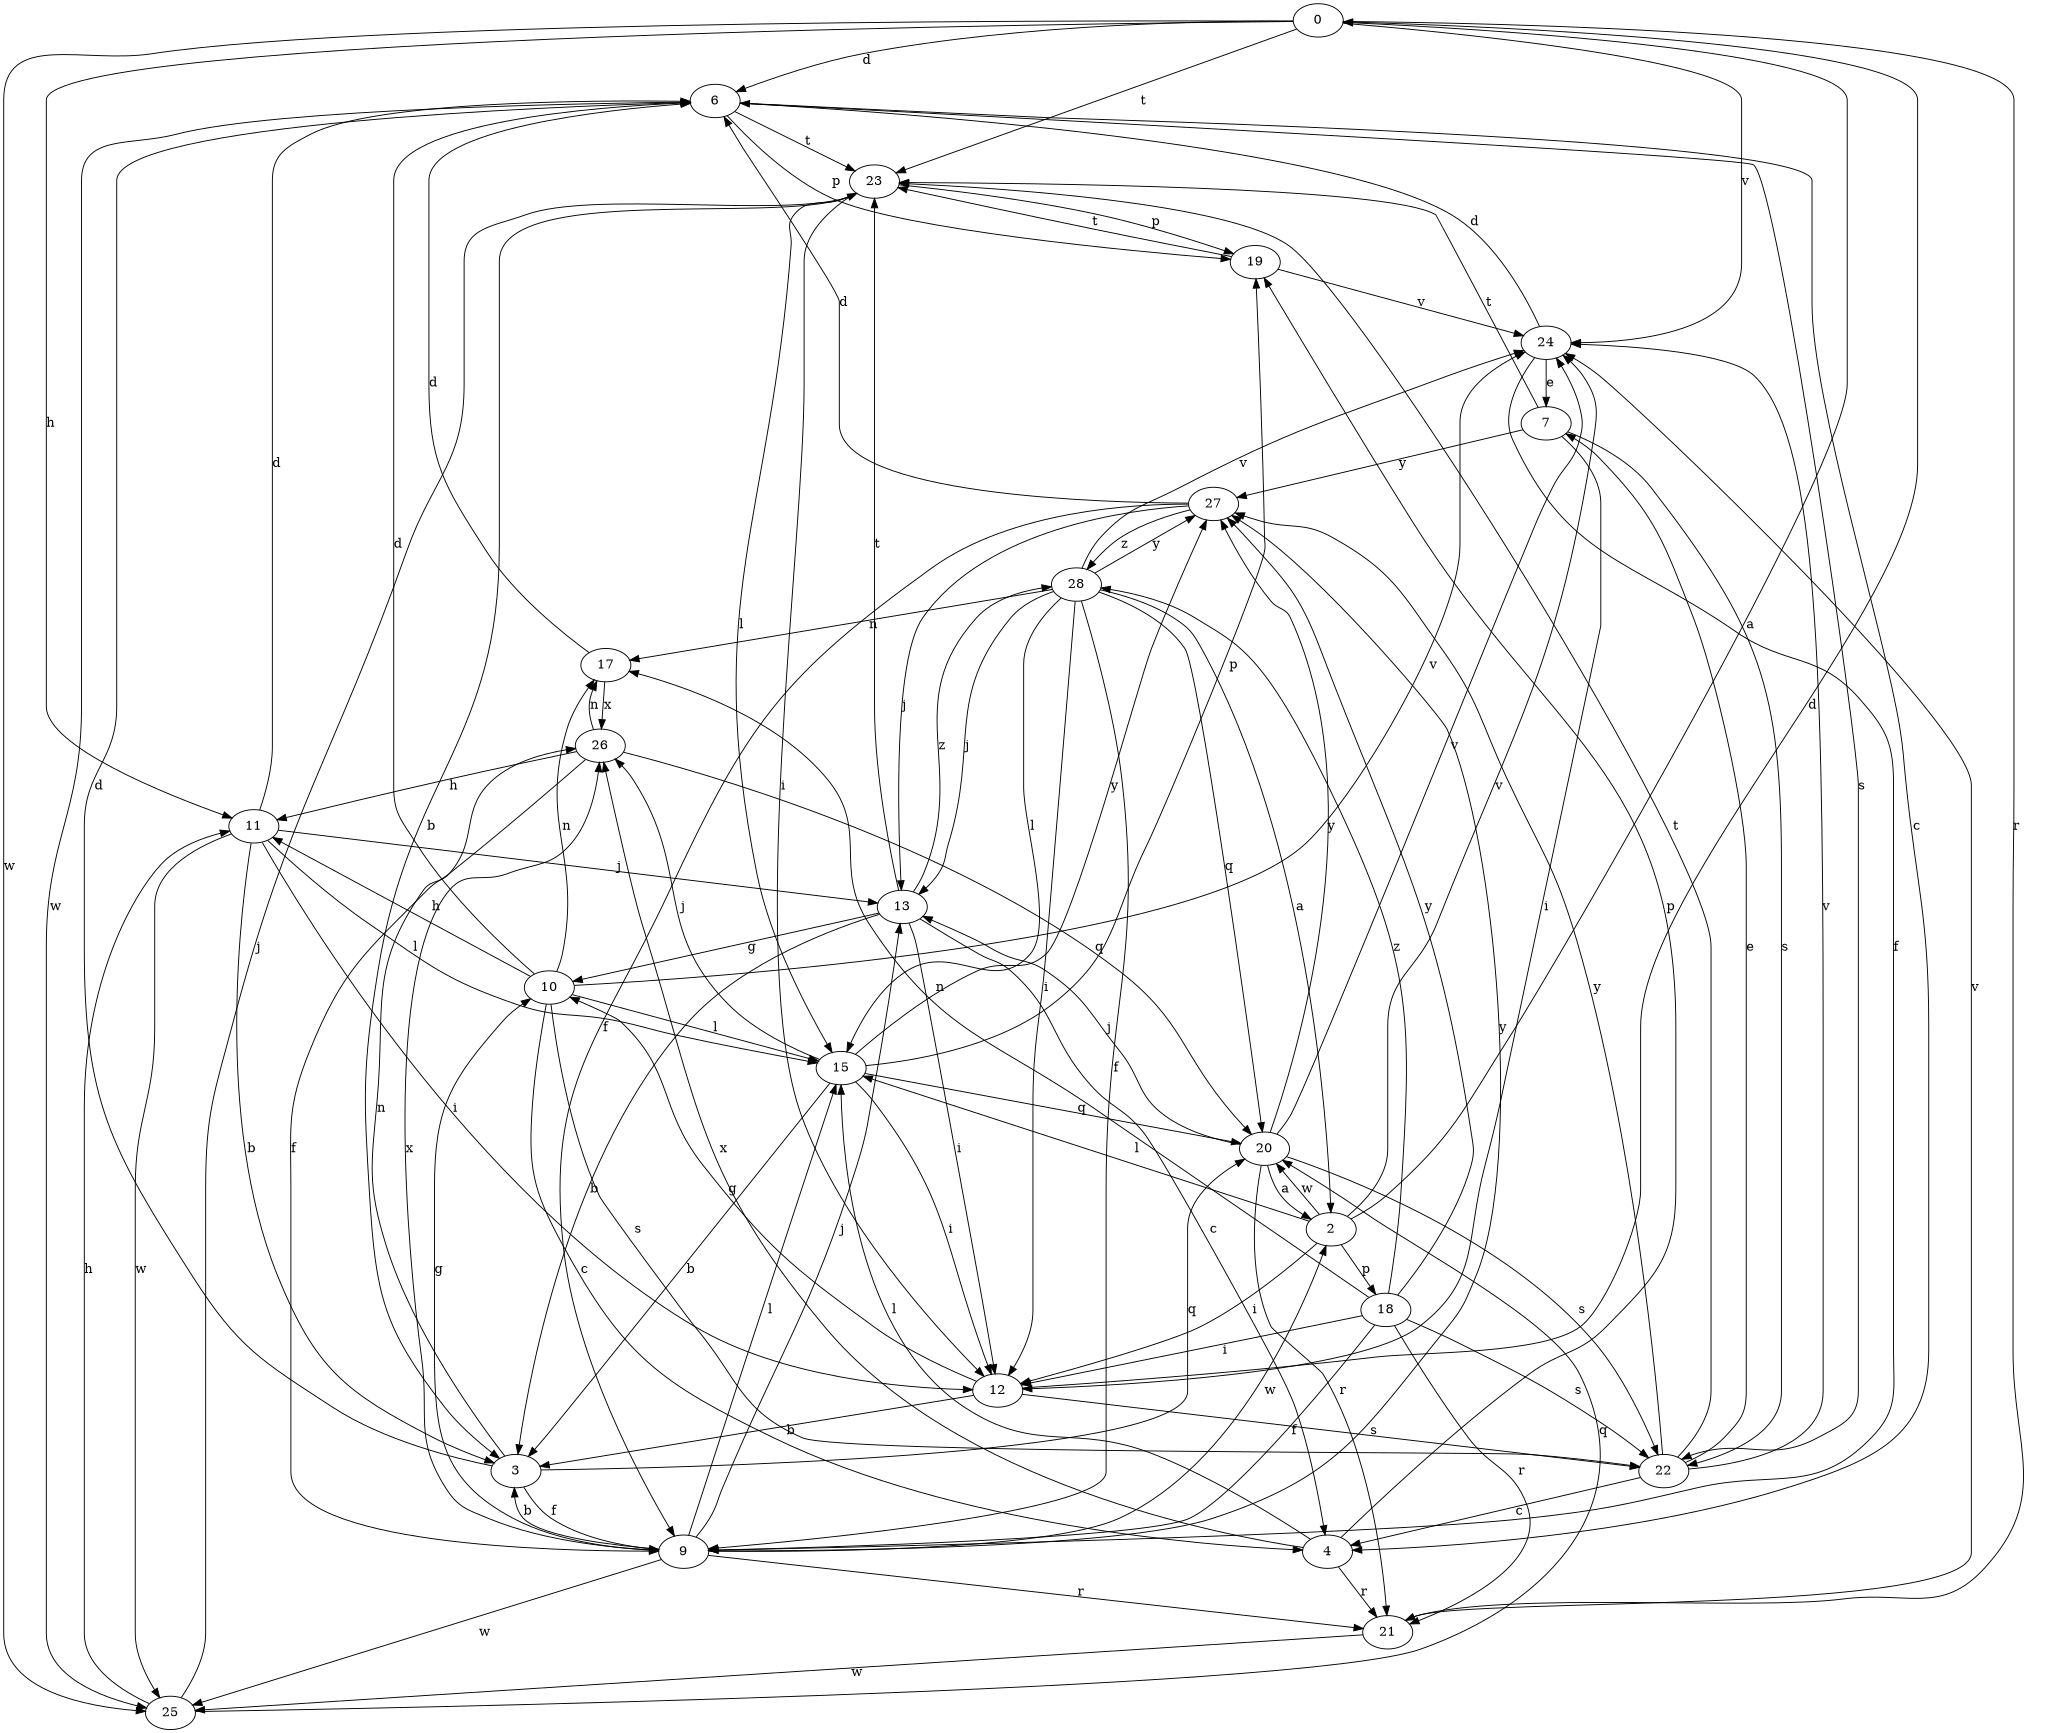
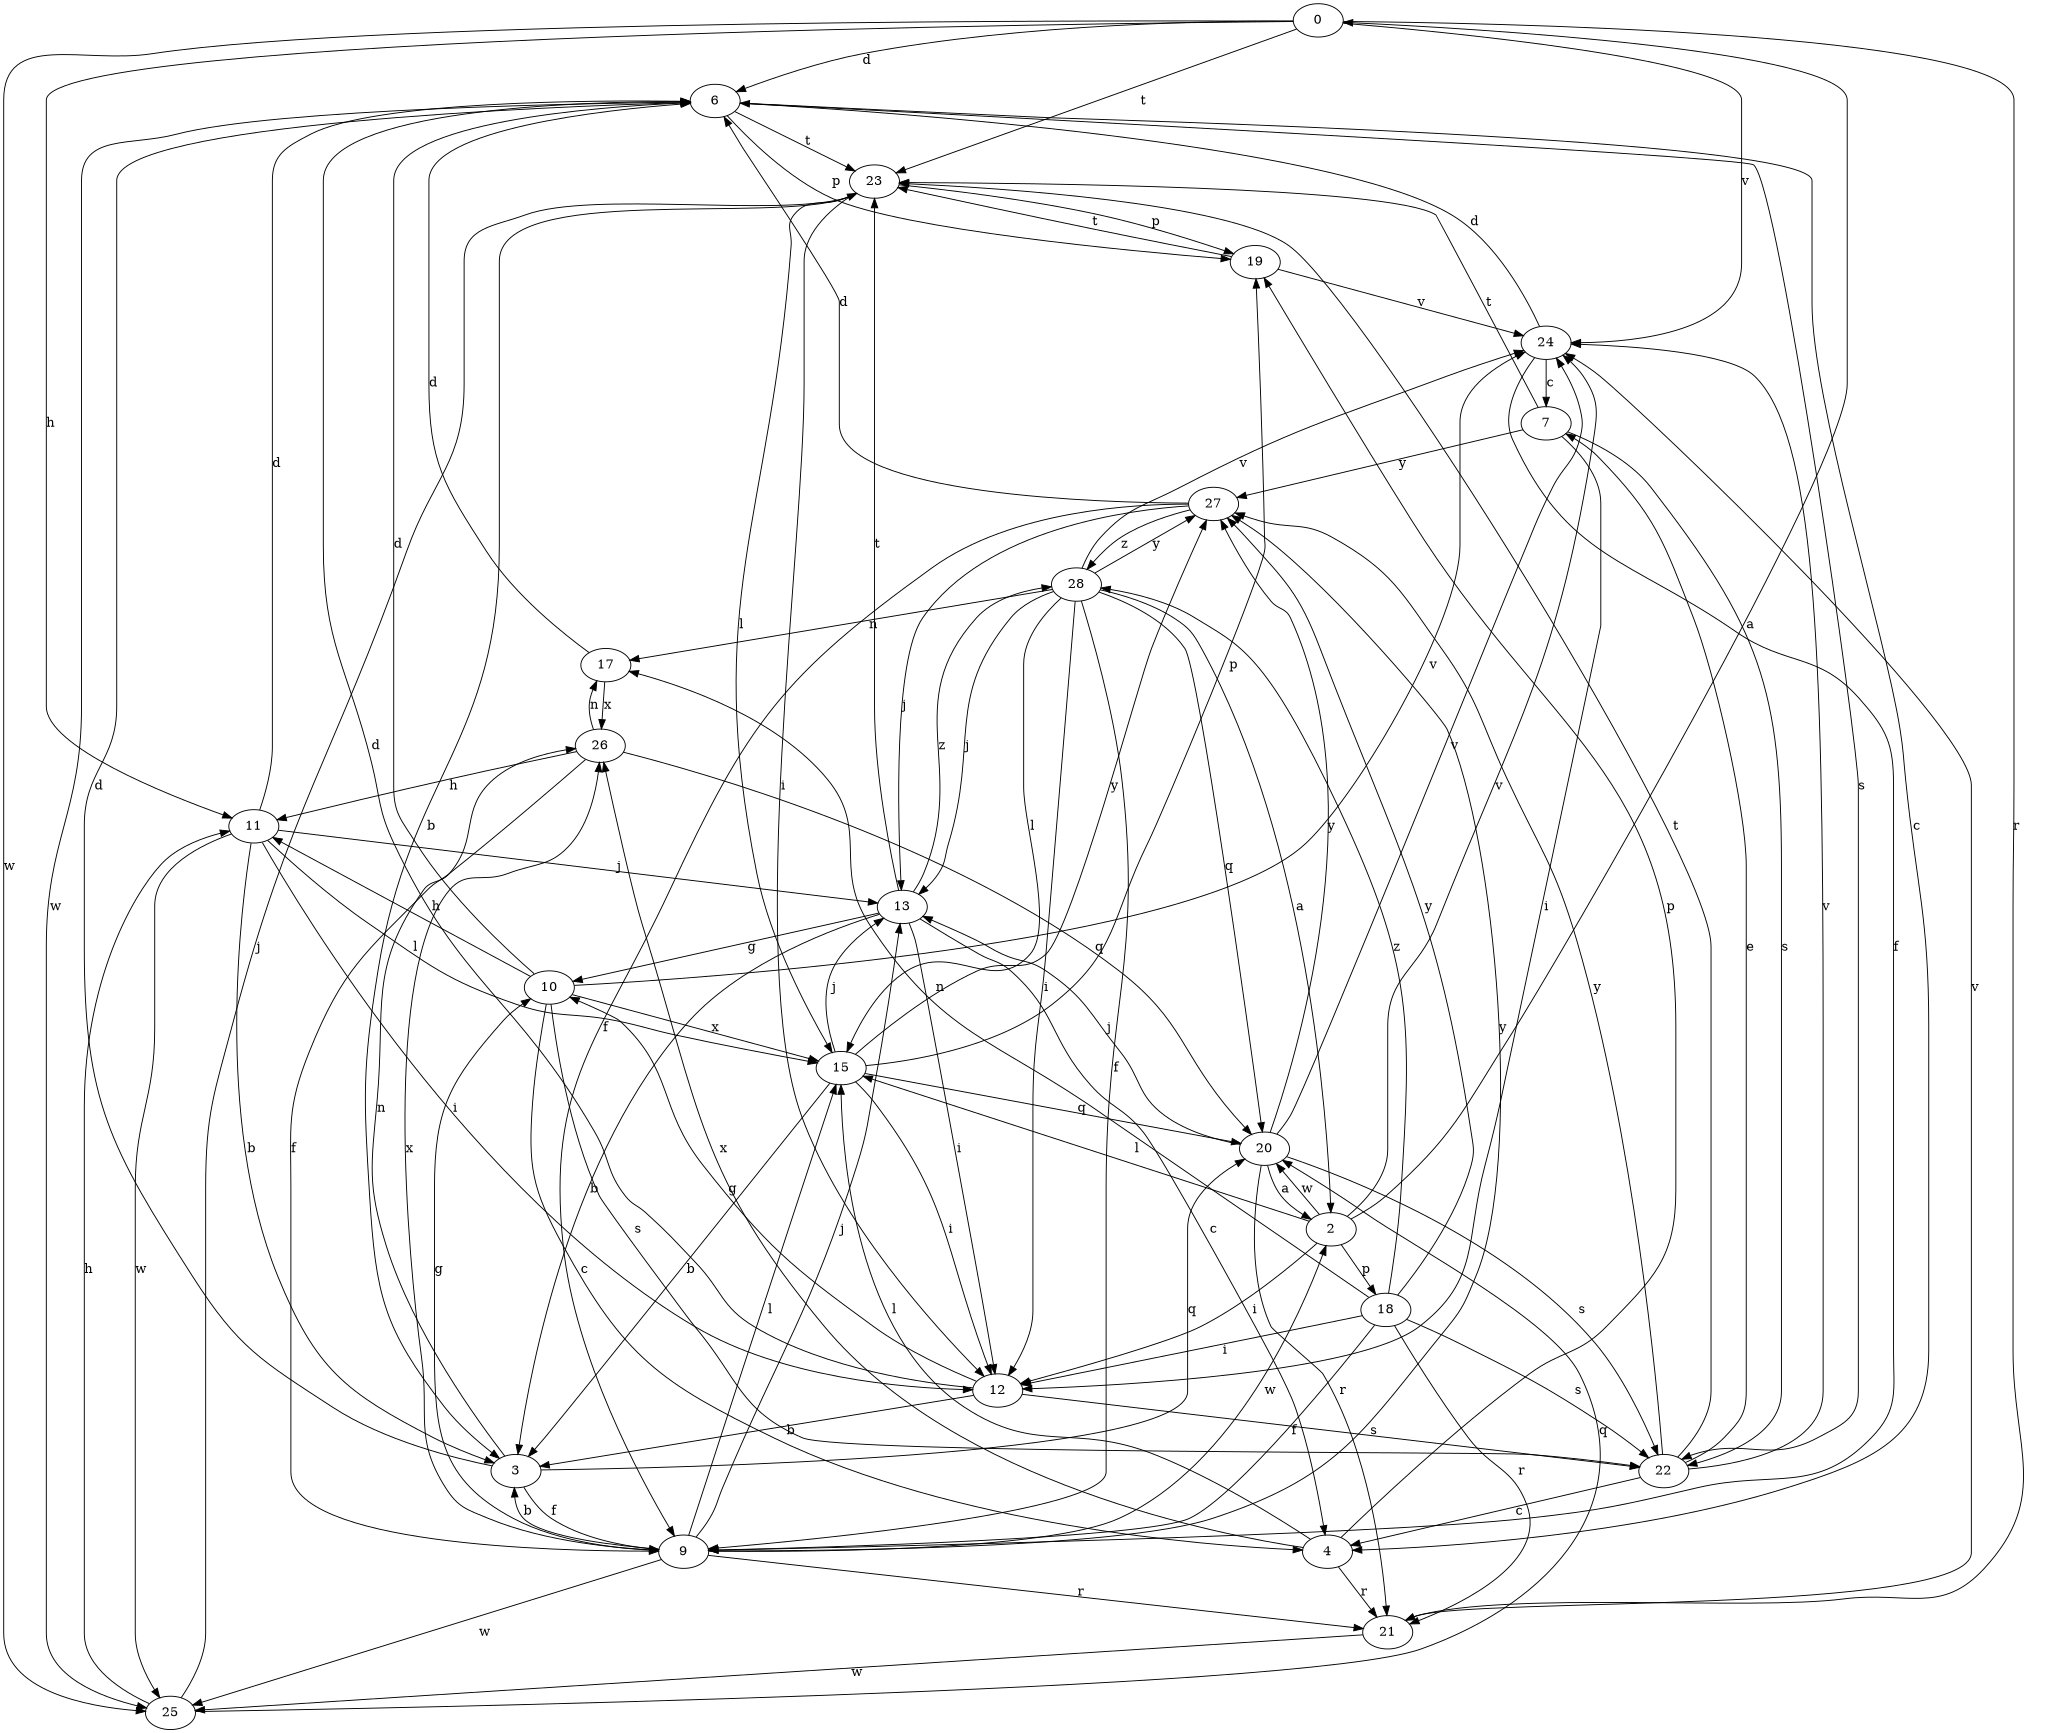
edge "24" -> "7": label "e" -> "c"
edge "12" -> "0": now "12" -> "6"
edge "10" -> "17": removed, label "n"
edge "15" -> "26": now "15" -> "13"
edge "10" -> "15": label "l" -> "x"
